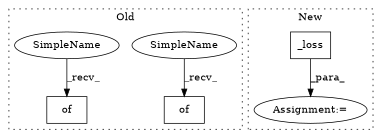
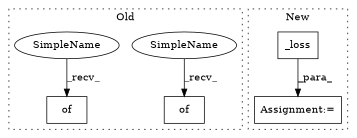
node "Assignment:=": shape ellipse -> box
